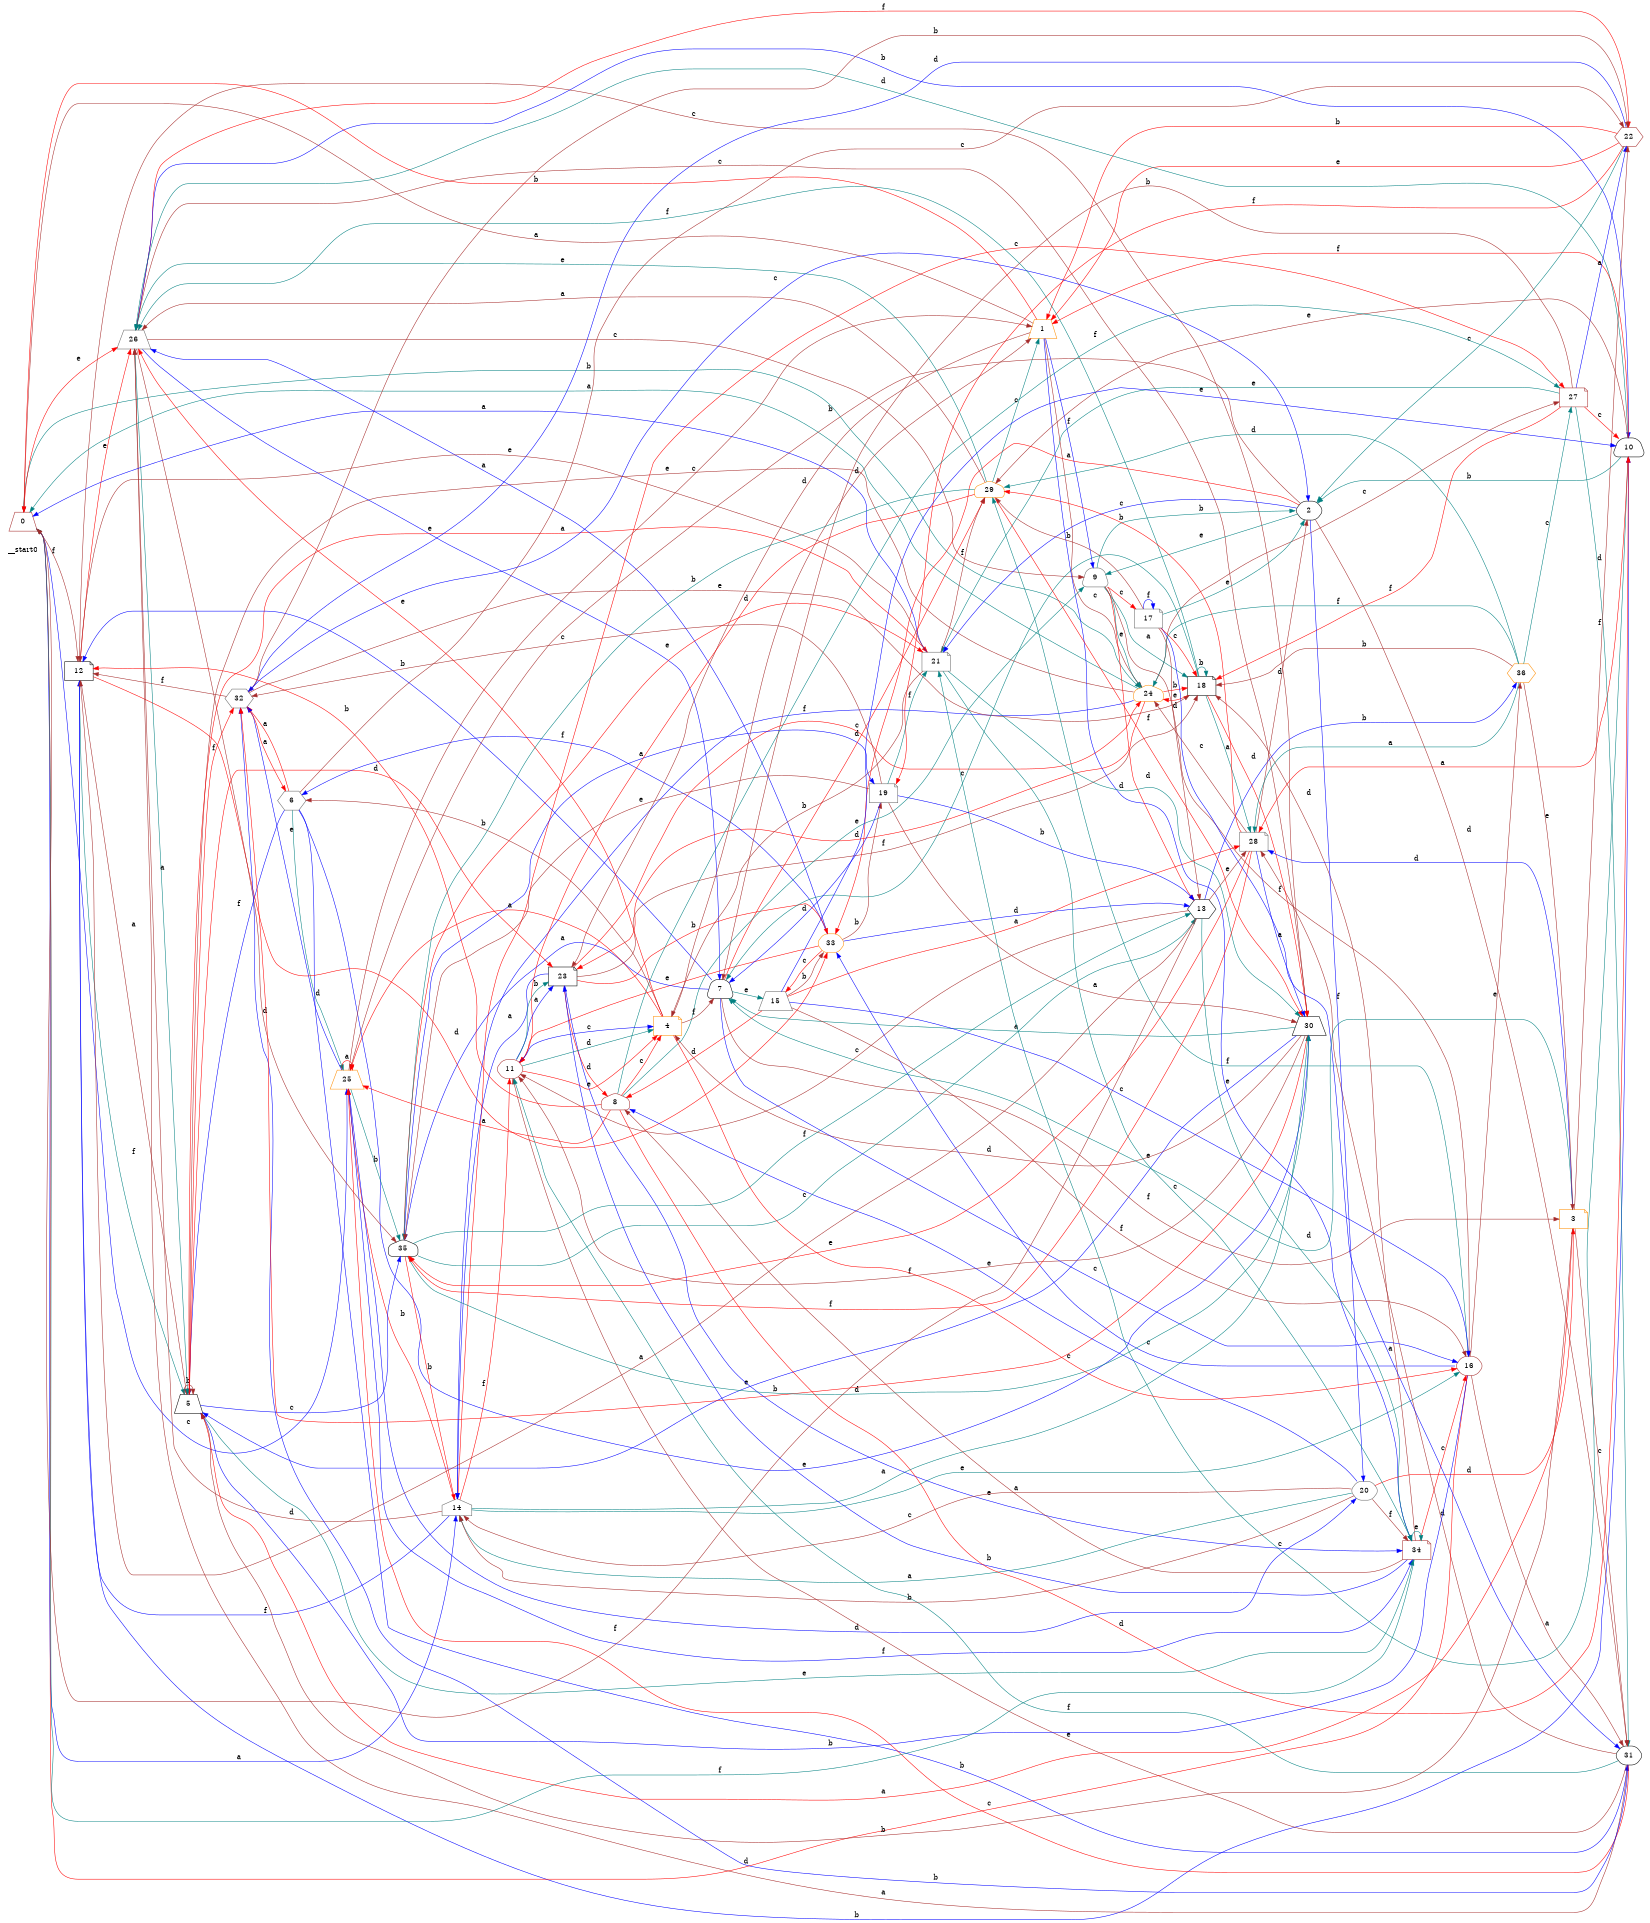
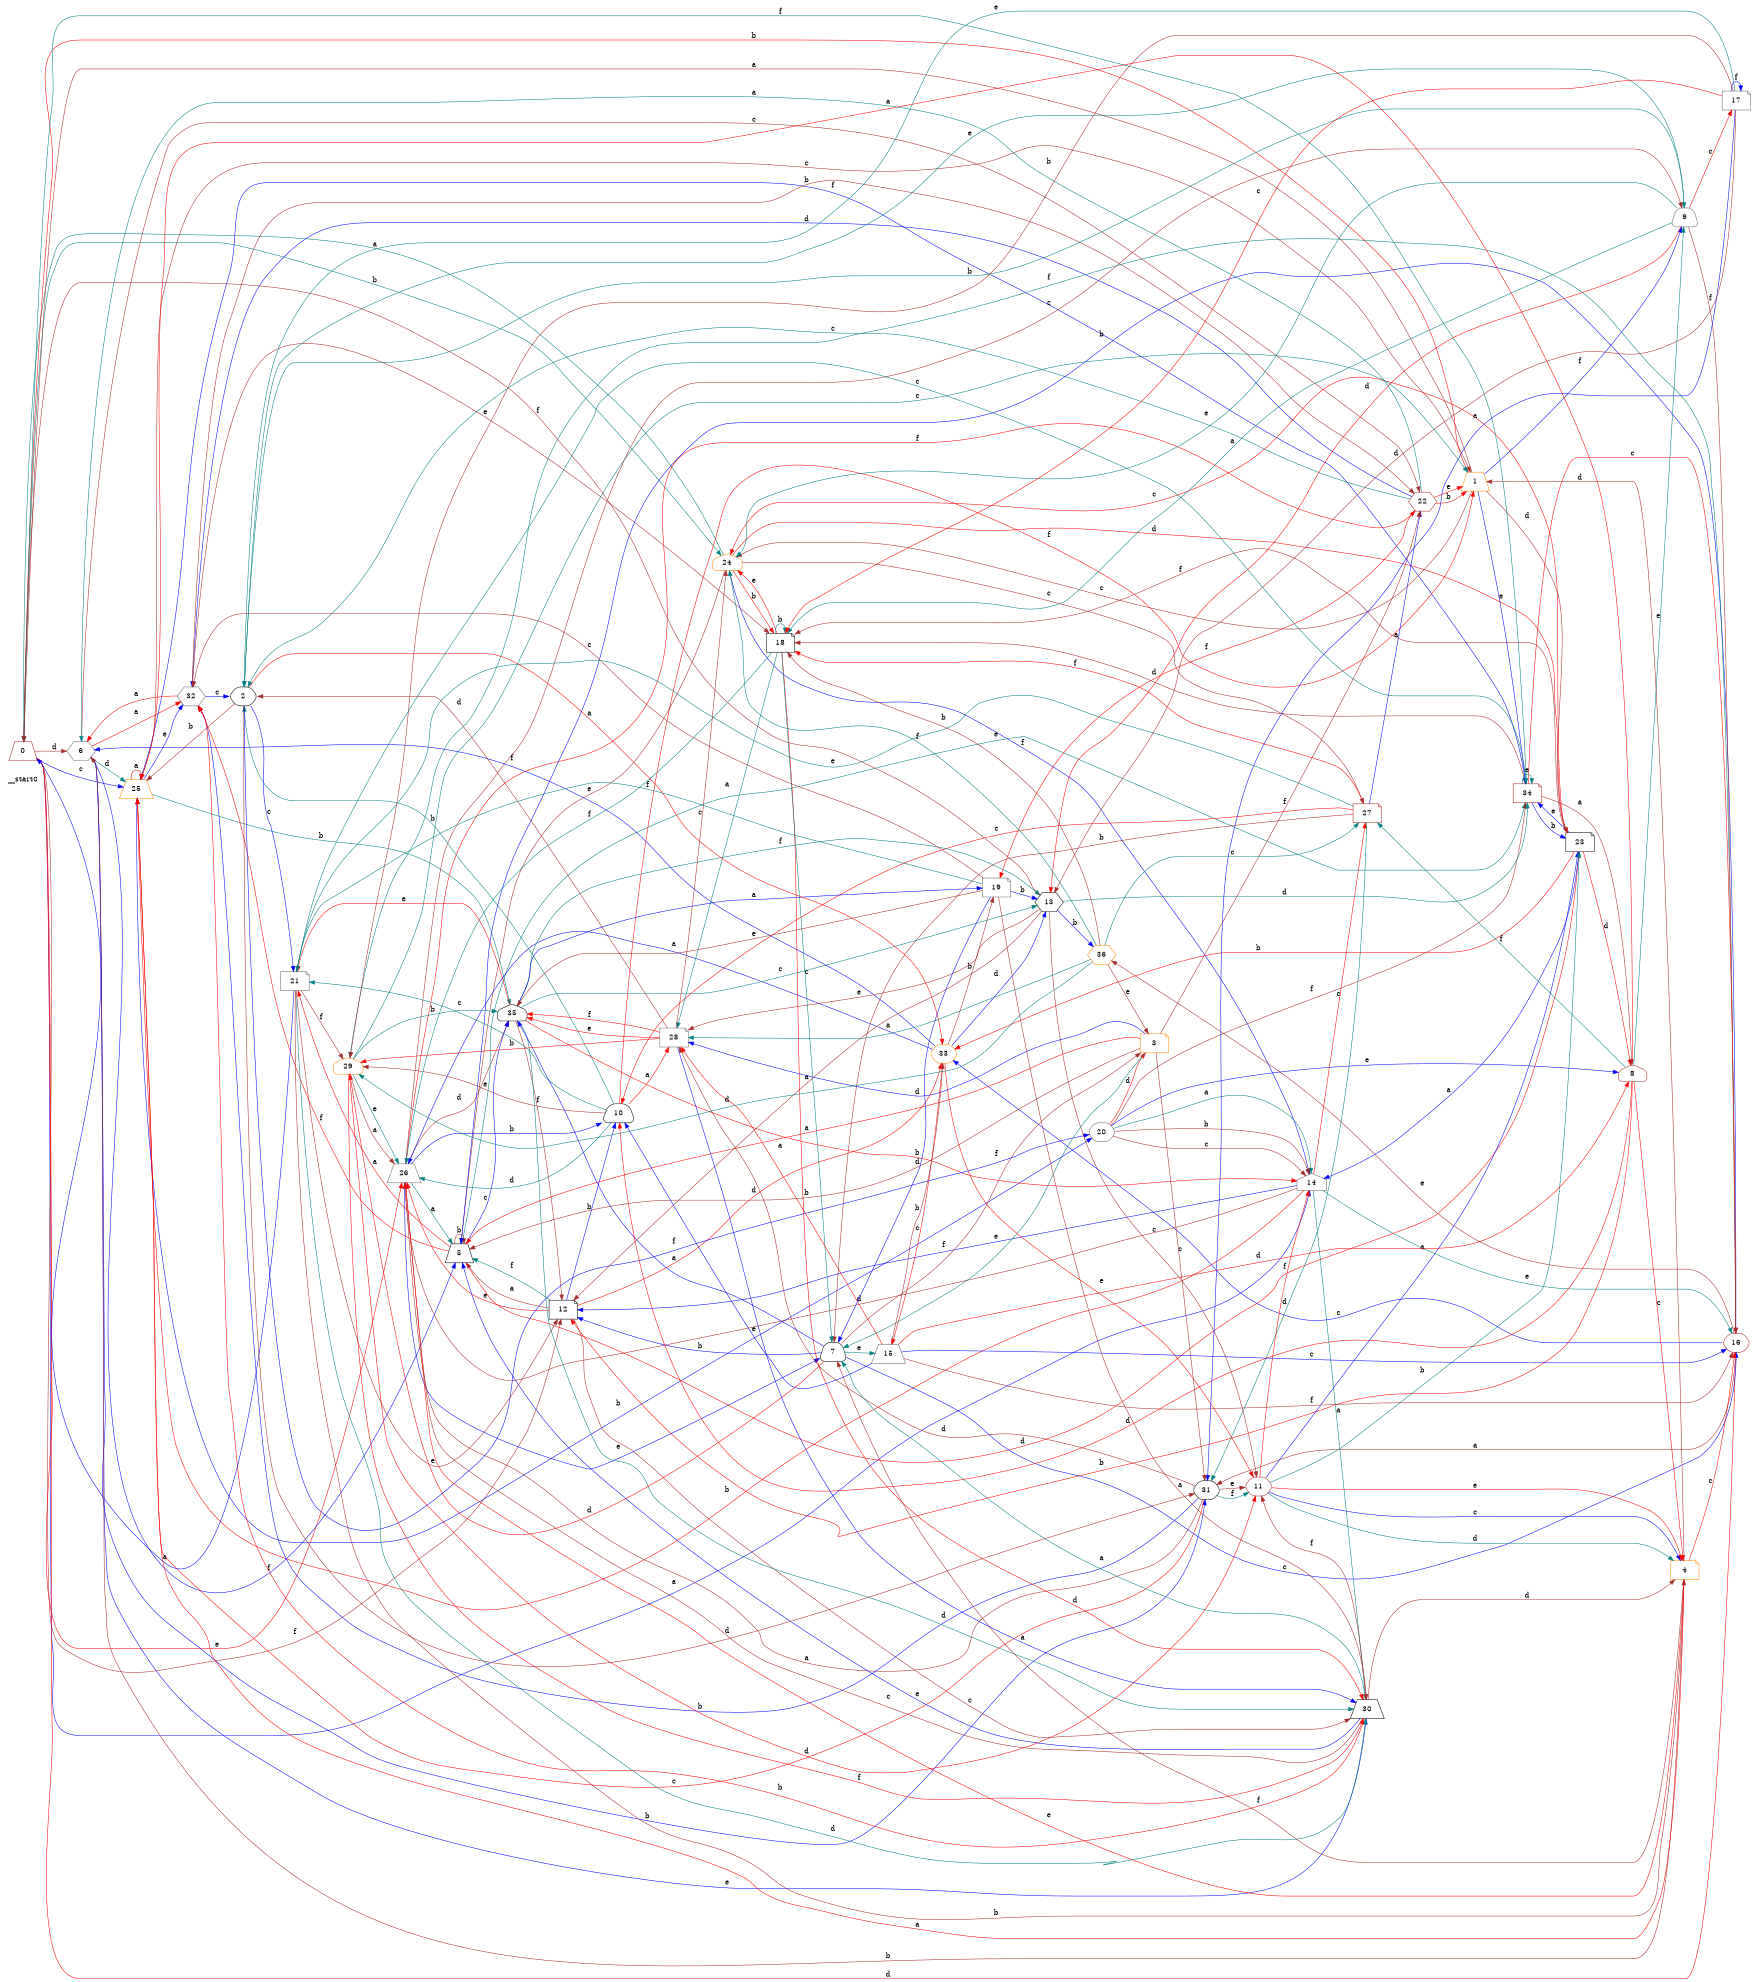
edge "22" -> "6": added, label "a"
edge "32" -> "12": now "35" -> "12"
edge "0" -> "6": added, label "d"
edge "14" -> "11": reversed
edge "25" -> "20": label "d" -> "b"
